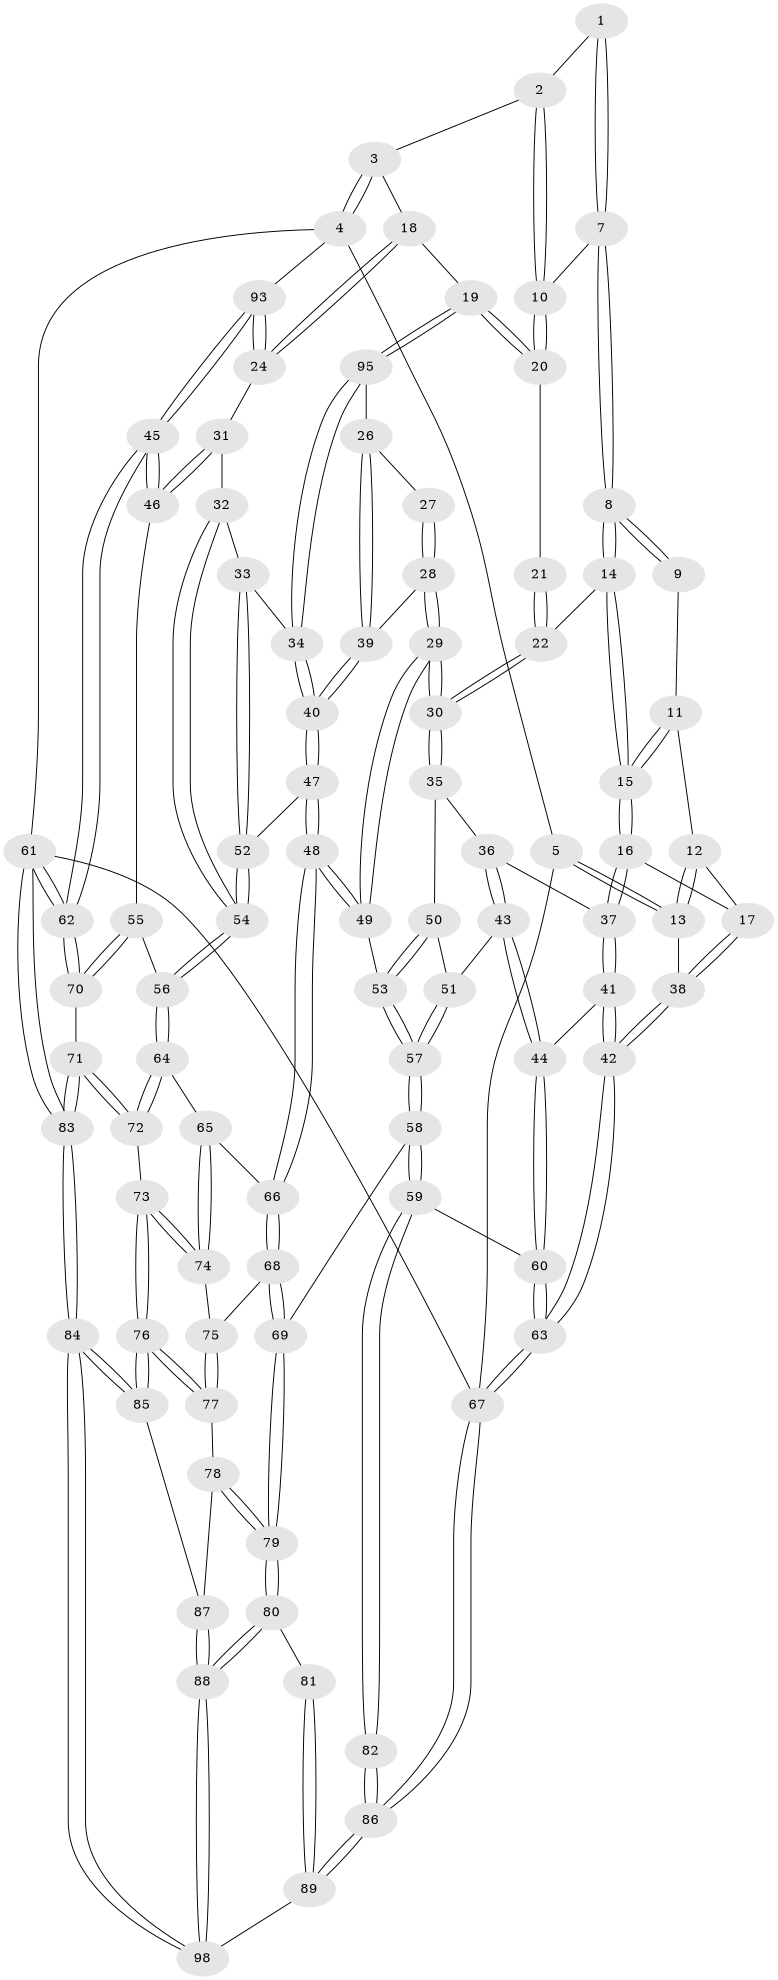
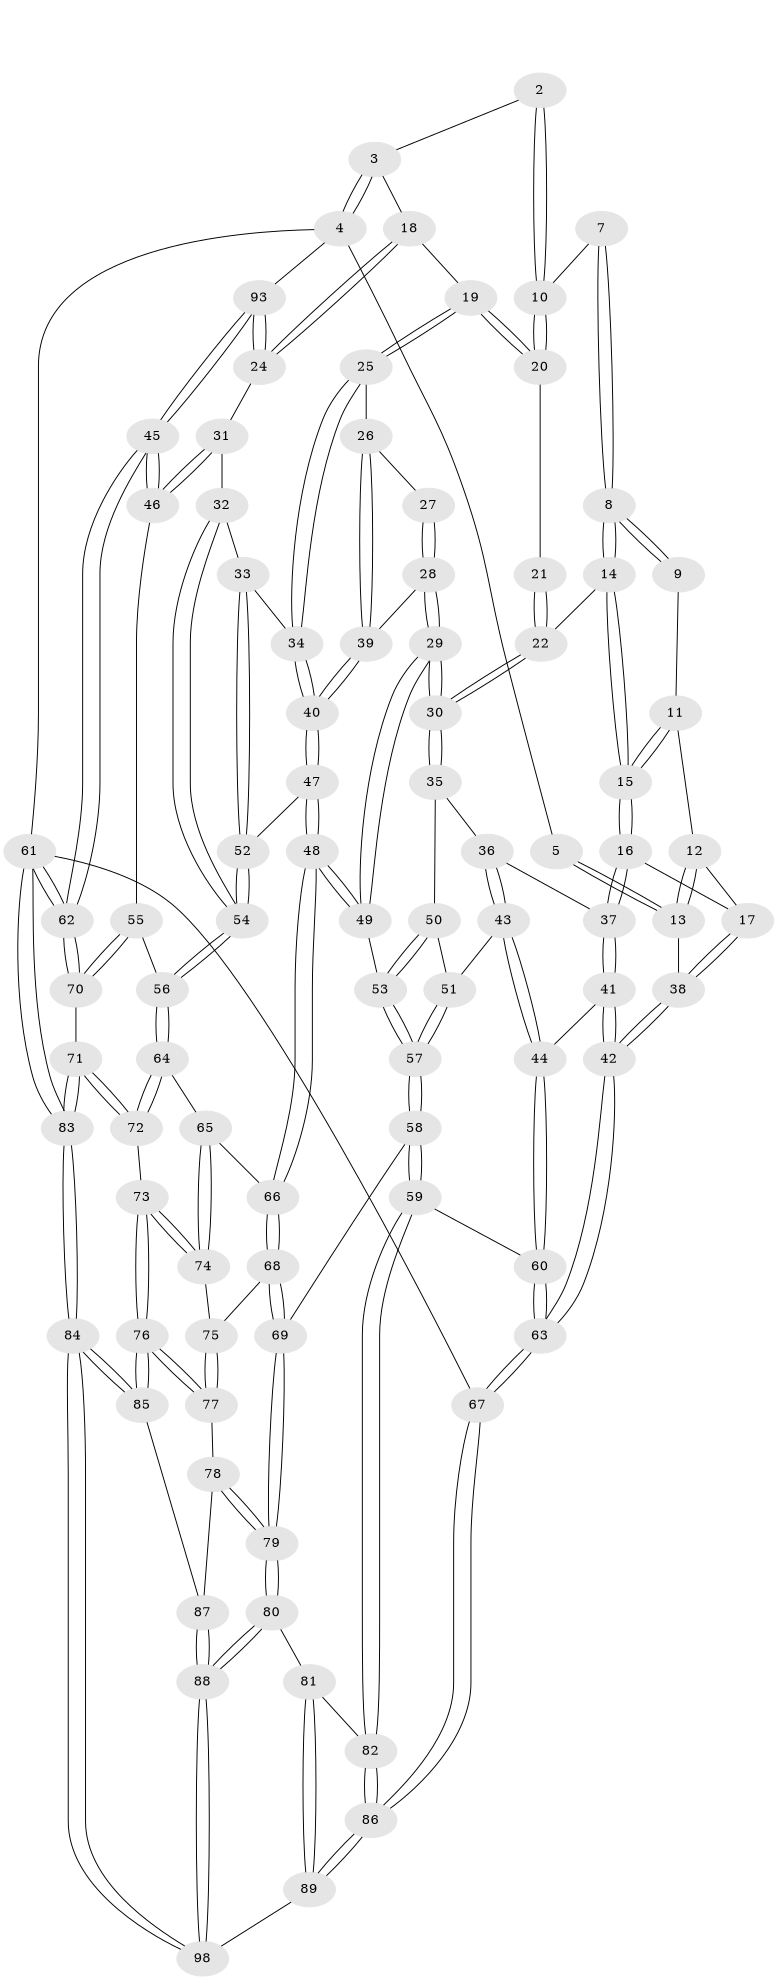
node "1": removed
node "95": label "95" -> "25"
edge "5" -- "67": removed
edge "81" -- "82": added
